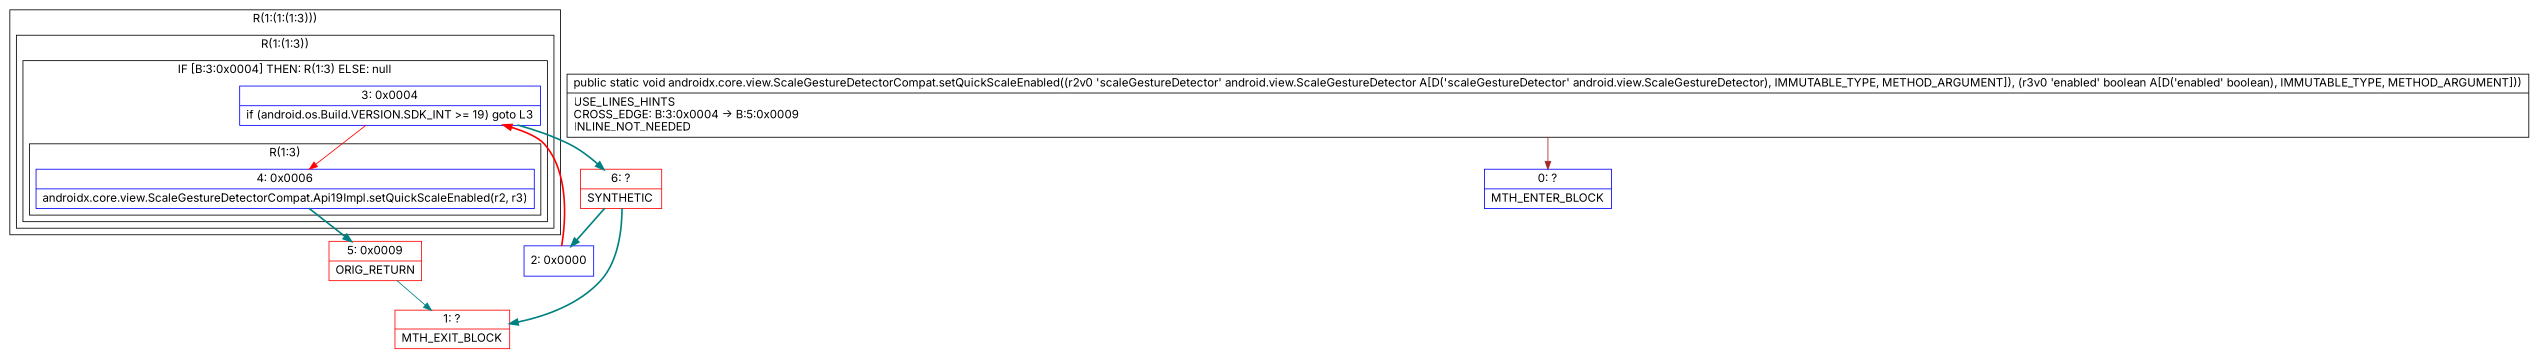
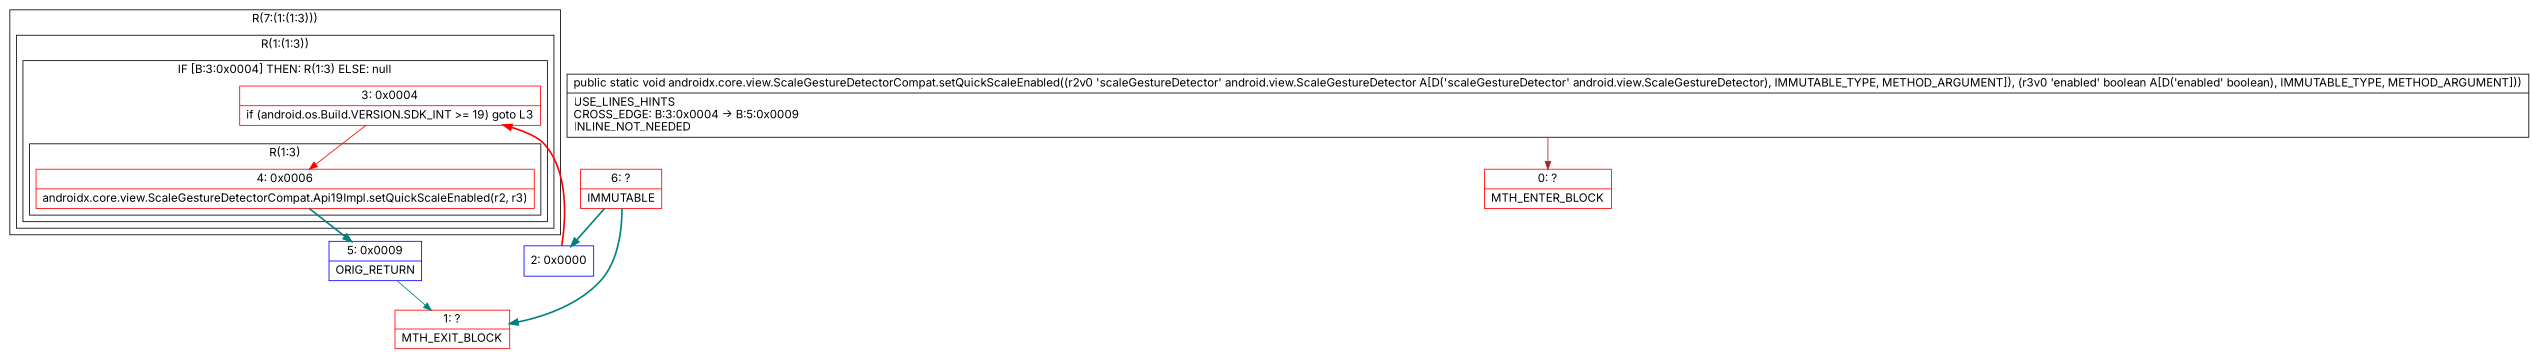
cluster "R(1:(1:(1:3)))": label "R(1:(1:(1:3)))" -> "R(7:(1:(1:3)))"
node "3: 0x0004": color blue -> red
edge "3: 0x0004" -> "6: ?": removed
node "4: 0x0006": color blue -> red
node "0: ?": color blue -> red
node "6: ?": text "SYNTHETIC" -> "IMMUTABLE"
node "5: 0x0009": color red -> blue
